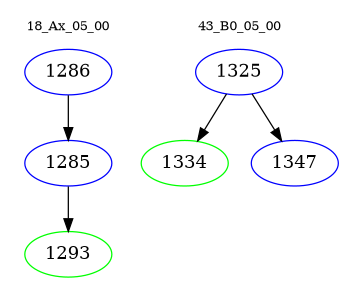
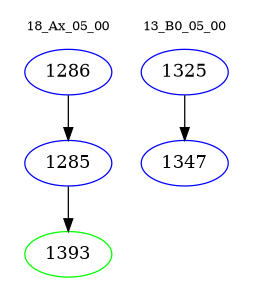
cluster "43_B0_05_00": label "43_B0_05_00" -> "13_B0_05_00"
node "1334": removed
node "1293": label "1293" -> "1393"
